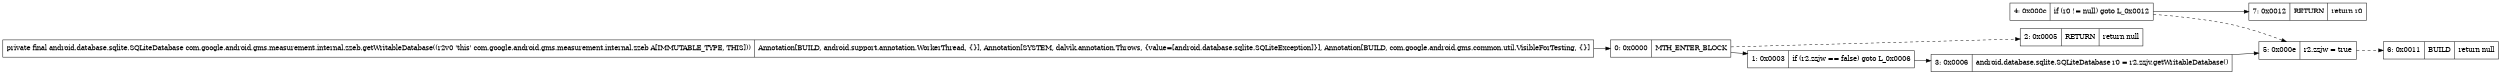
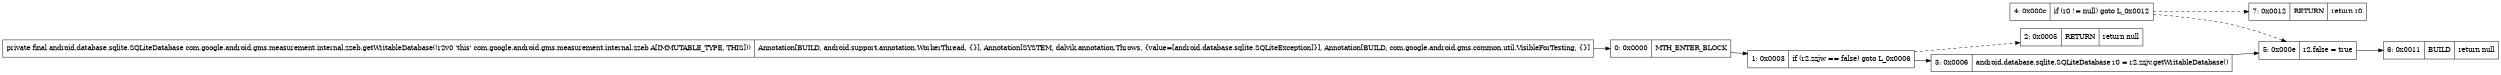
edge "4: 0x000c" -> "7: 0x0012": style solid -> dashed
edge "0: 0x0000" -> "2: 0x0005": now "1: 0x0003" -> "2: 0x0005"
node "5: 0x000e": text "r2.zzjw = true" -> "r2.false = true"
edge "5: 0x000e" -> "6: 0x0011": style dashed -> solid
